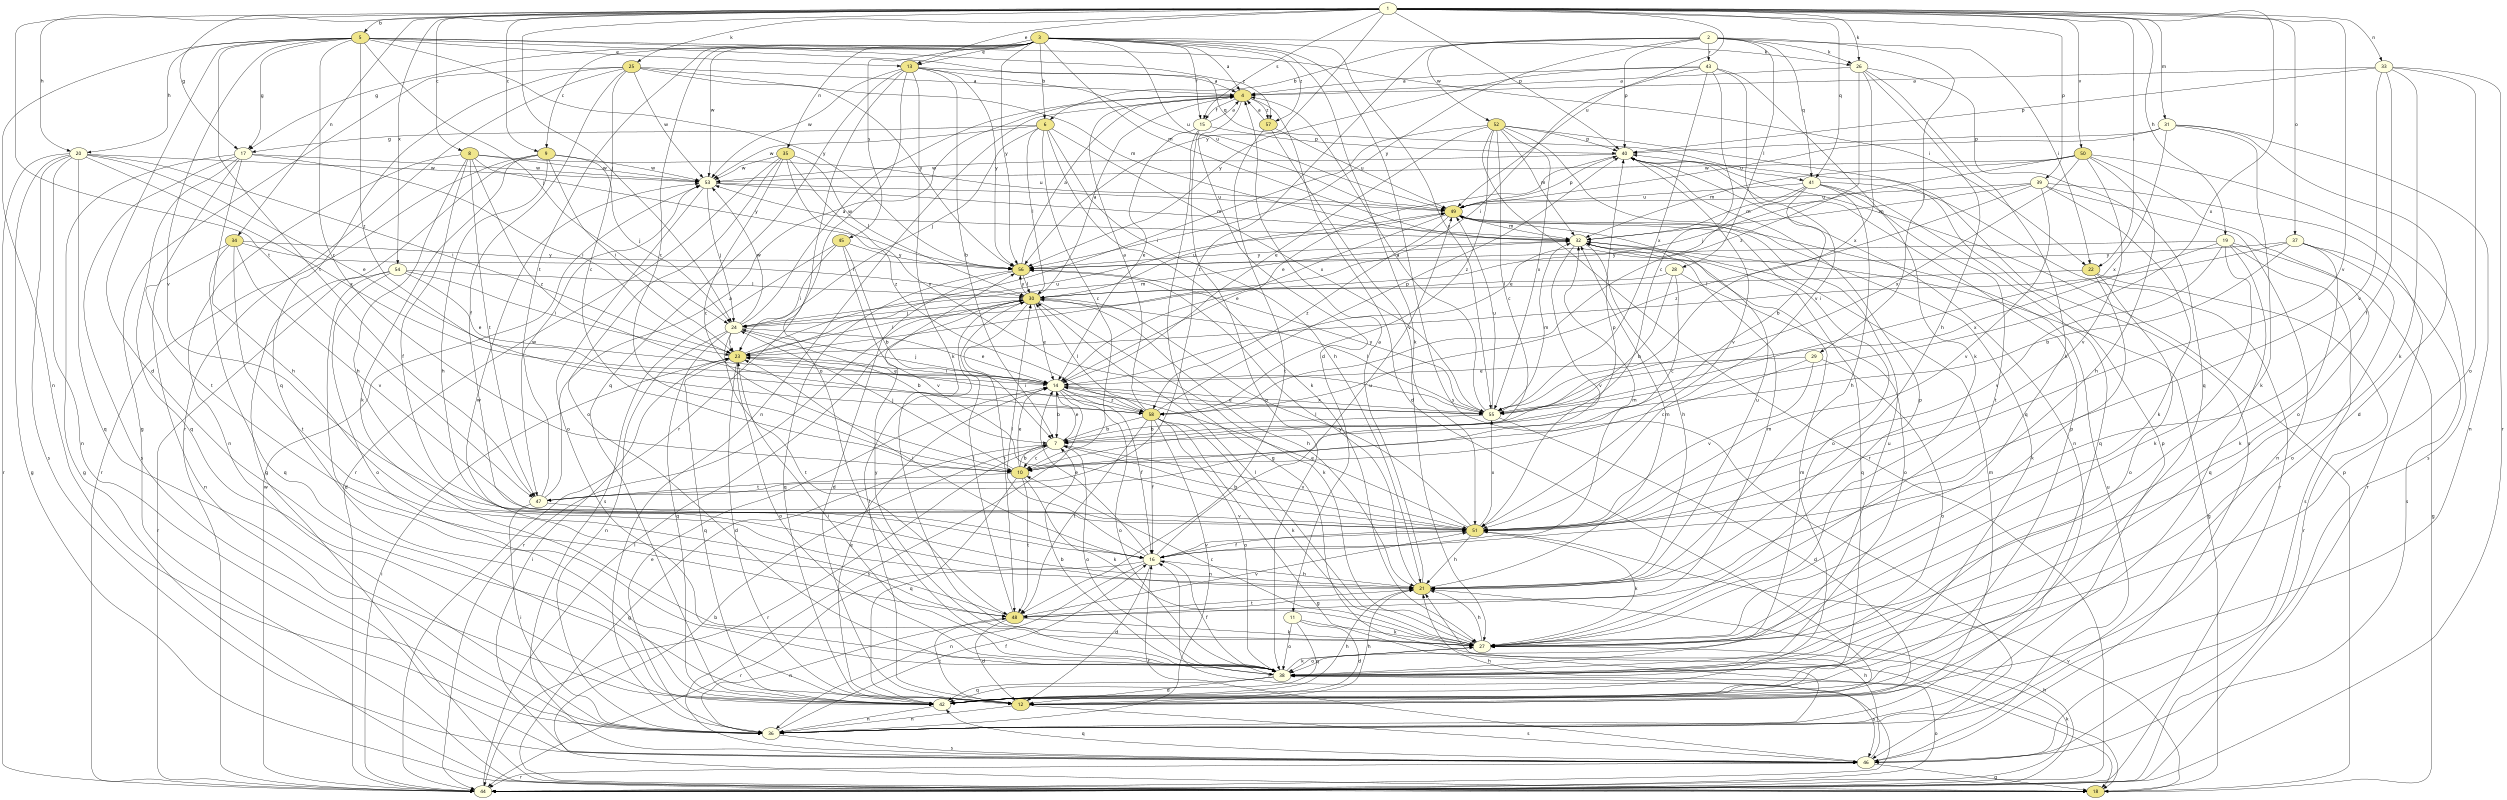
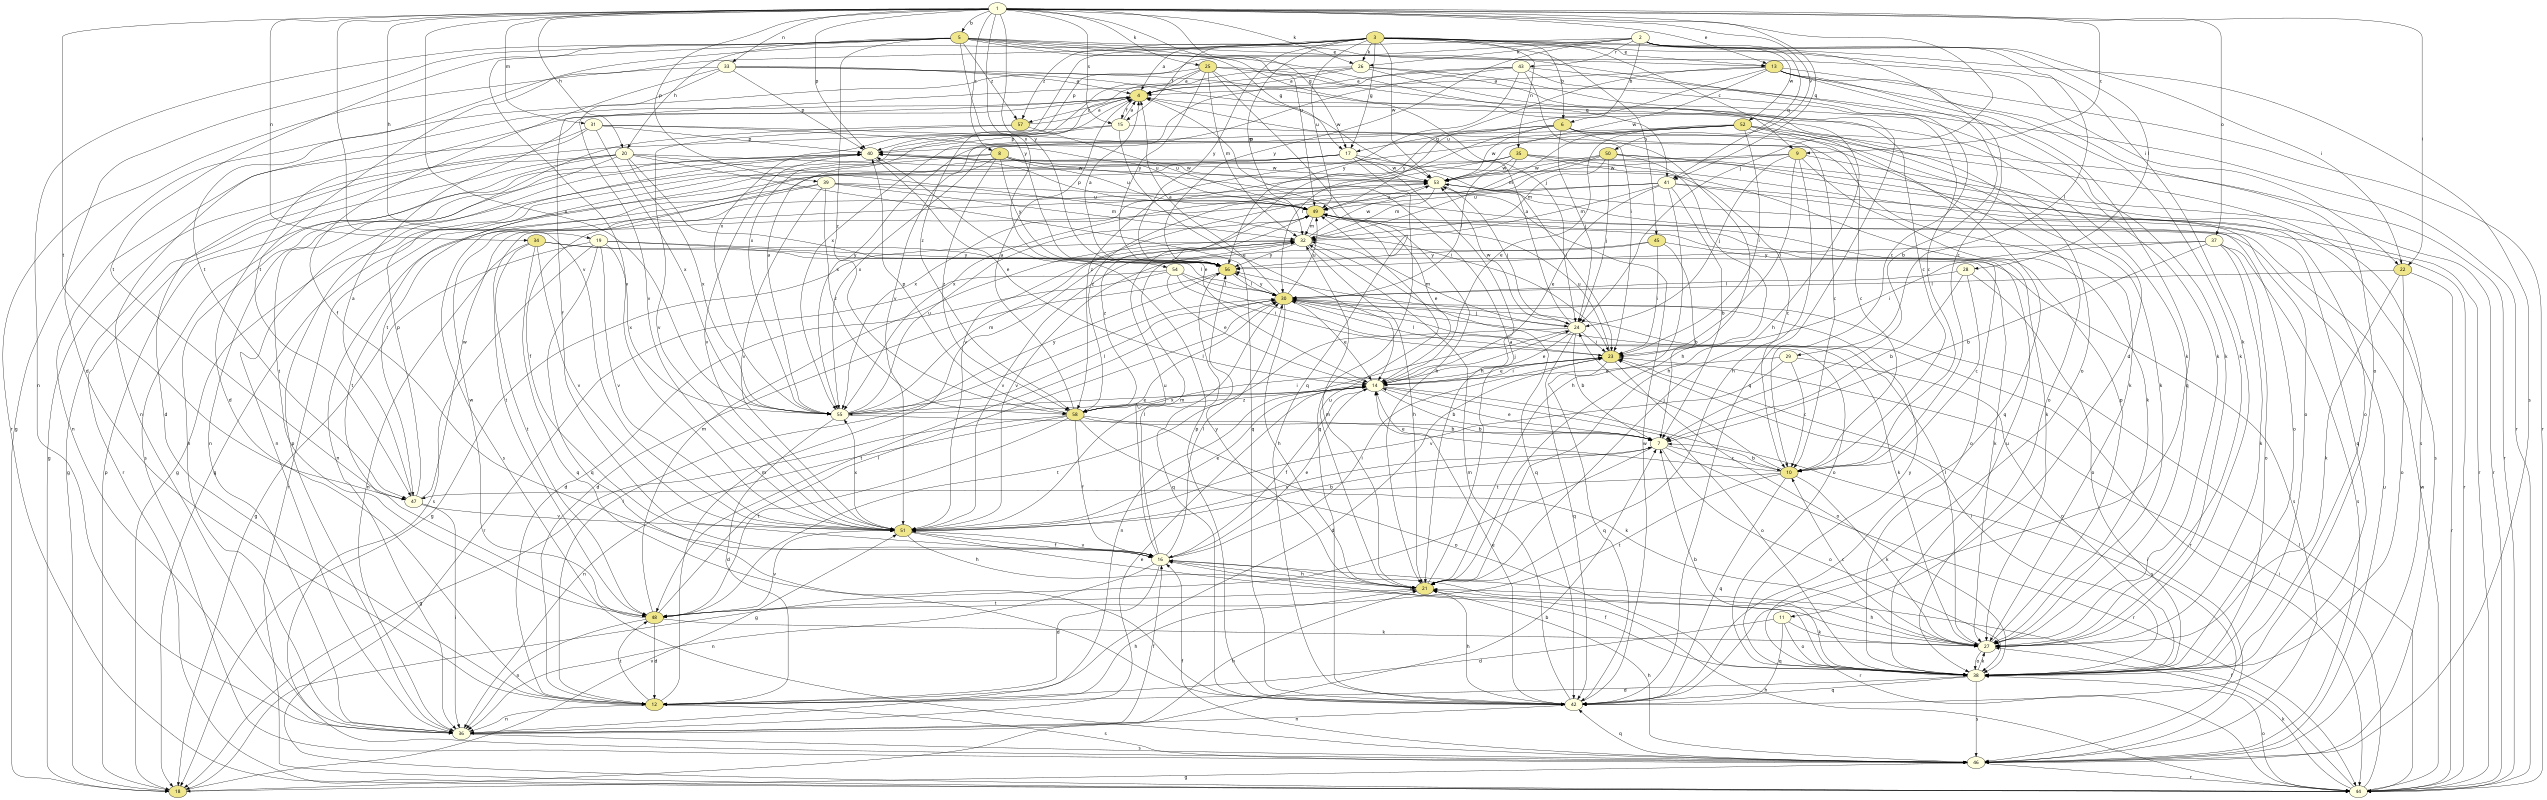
edge "42" -> "53": added, label "w"
